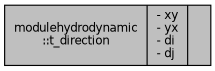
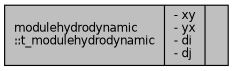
node "modulehydrodynamic": text "::t_direction" -> "::t_modulehydrodynamic"
